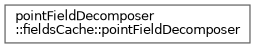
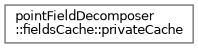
node "pointFieldDecomposer ::fieldsCache::pointFieldDecomposer": label "pointFieldDecomposer ::fieldsCache::pointFieldDecomposer" -> "pointFieldDecomposer ::fieldsCache::privateCache"
